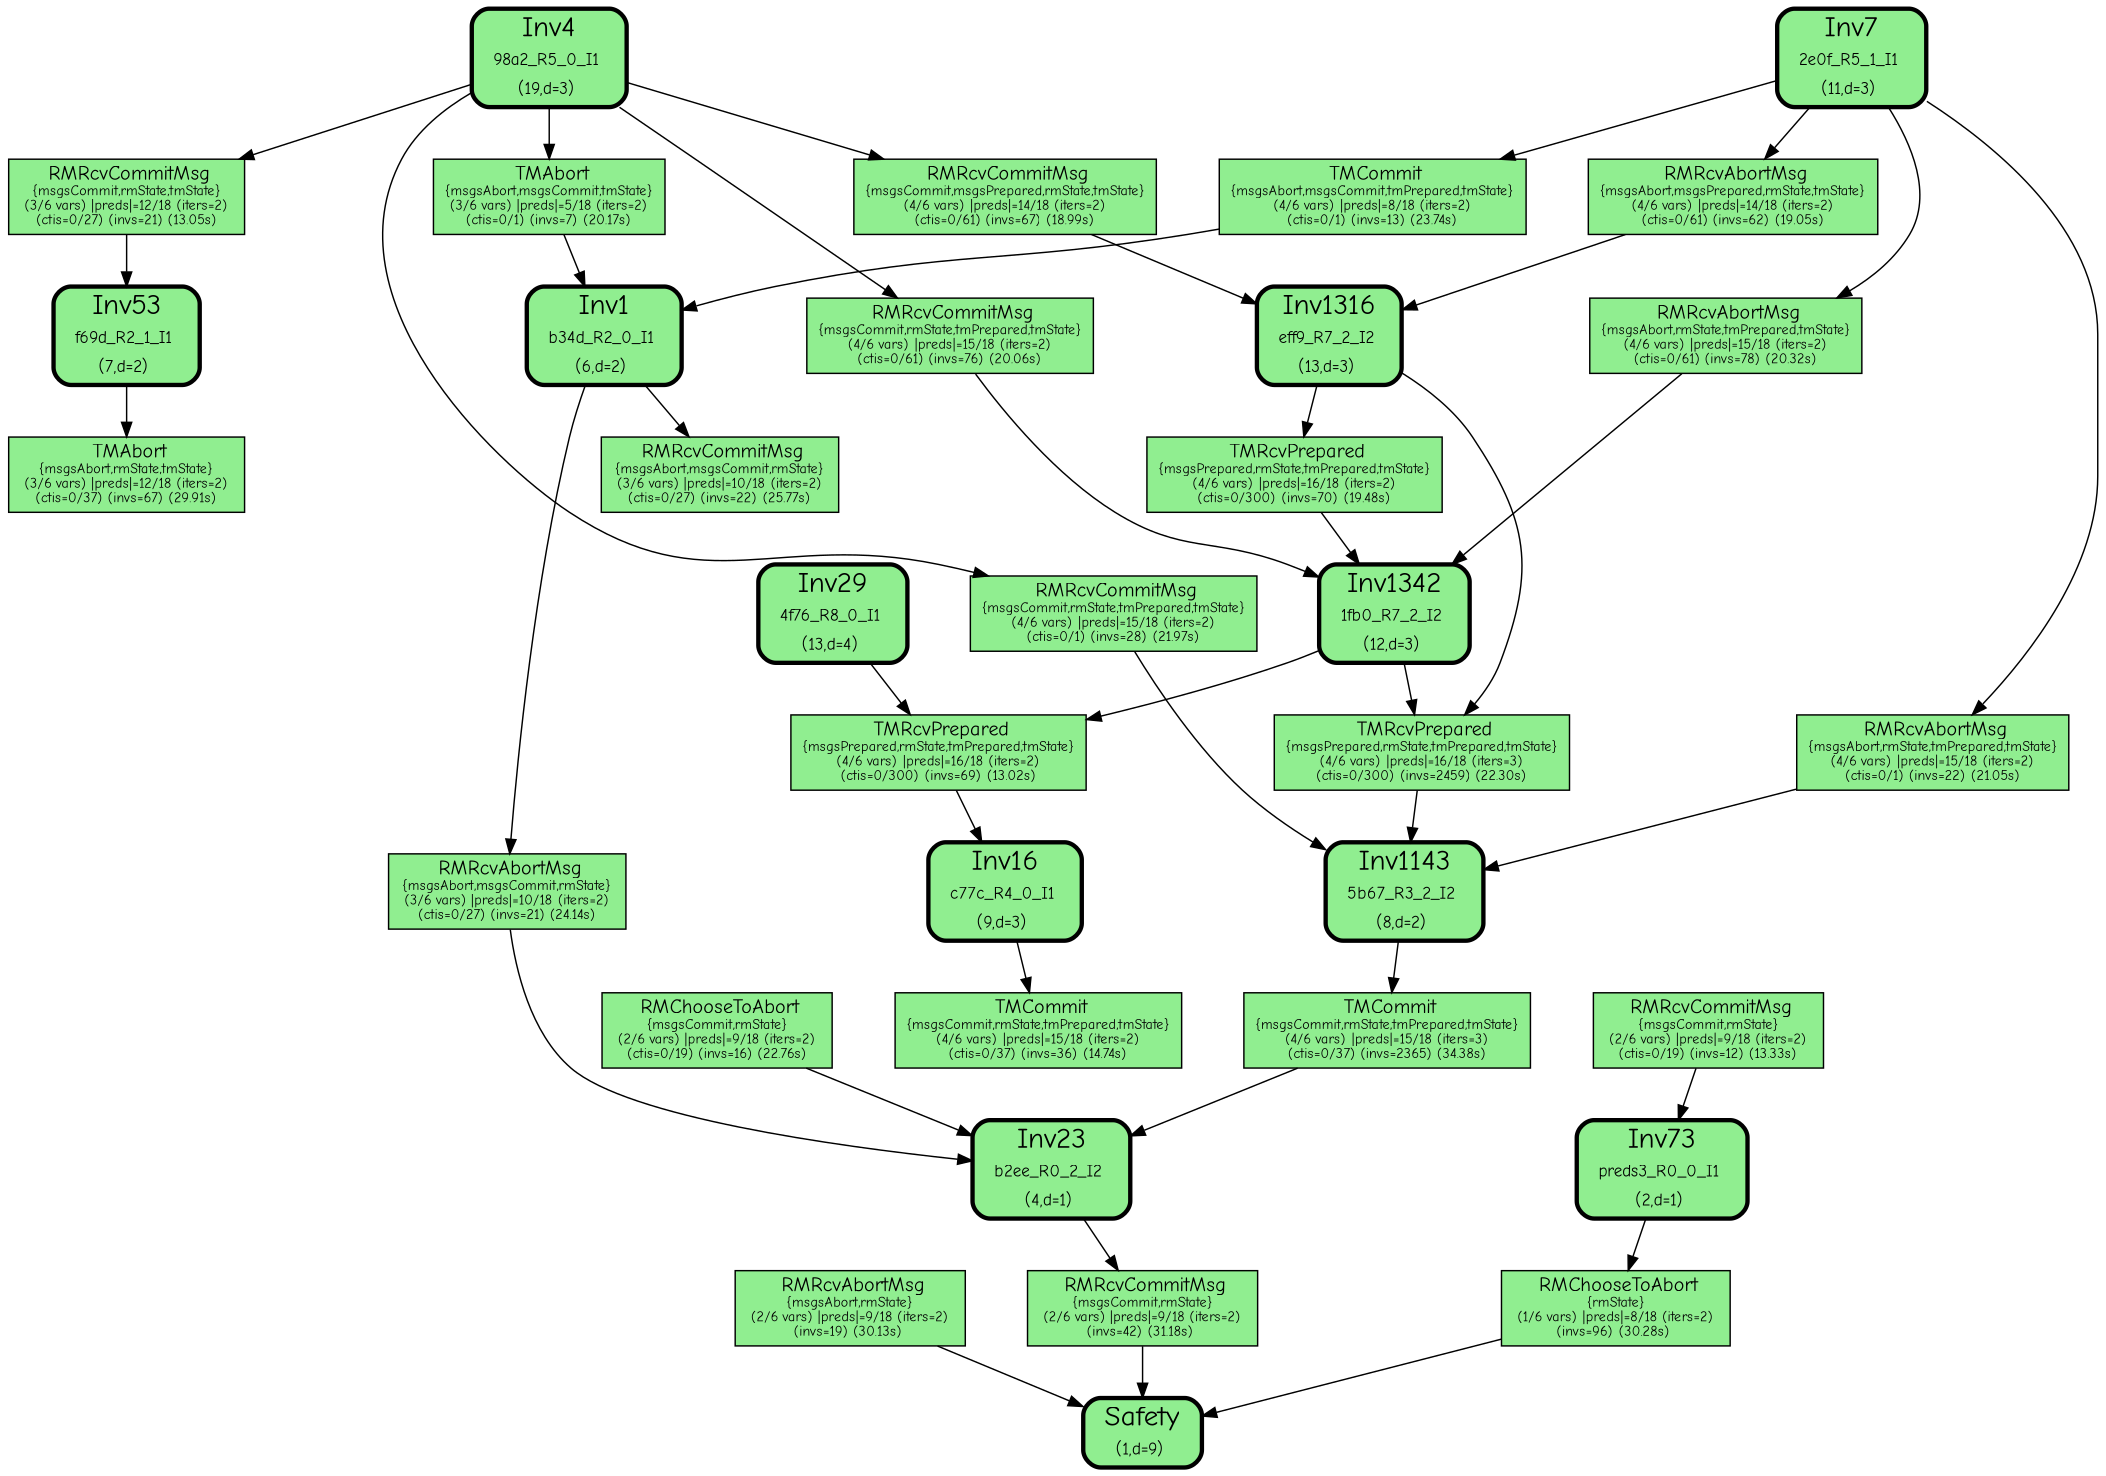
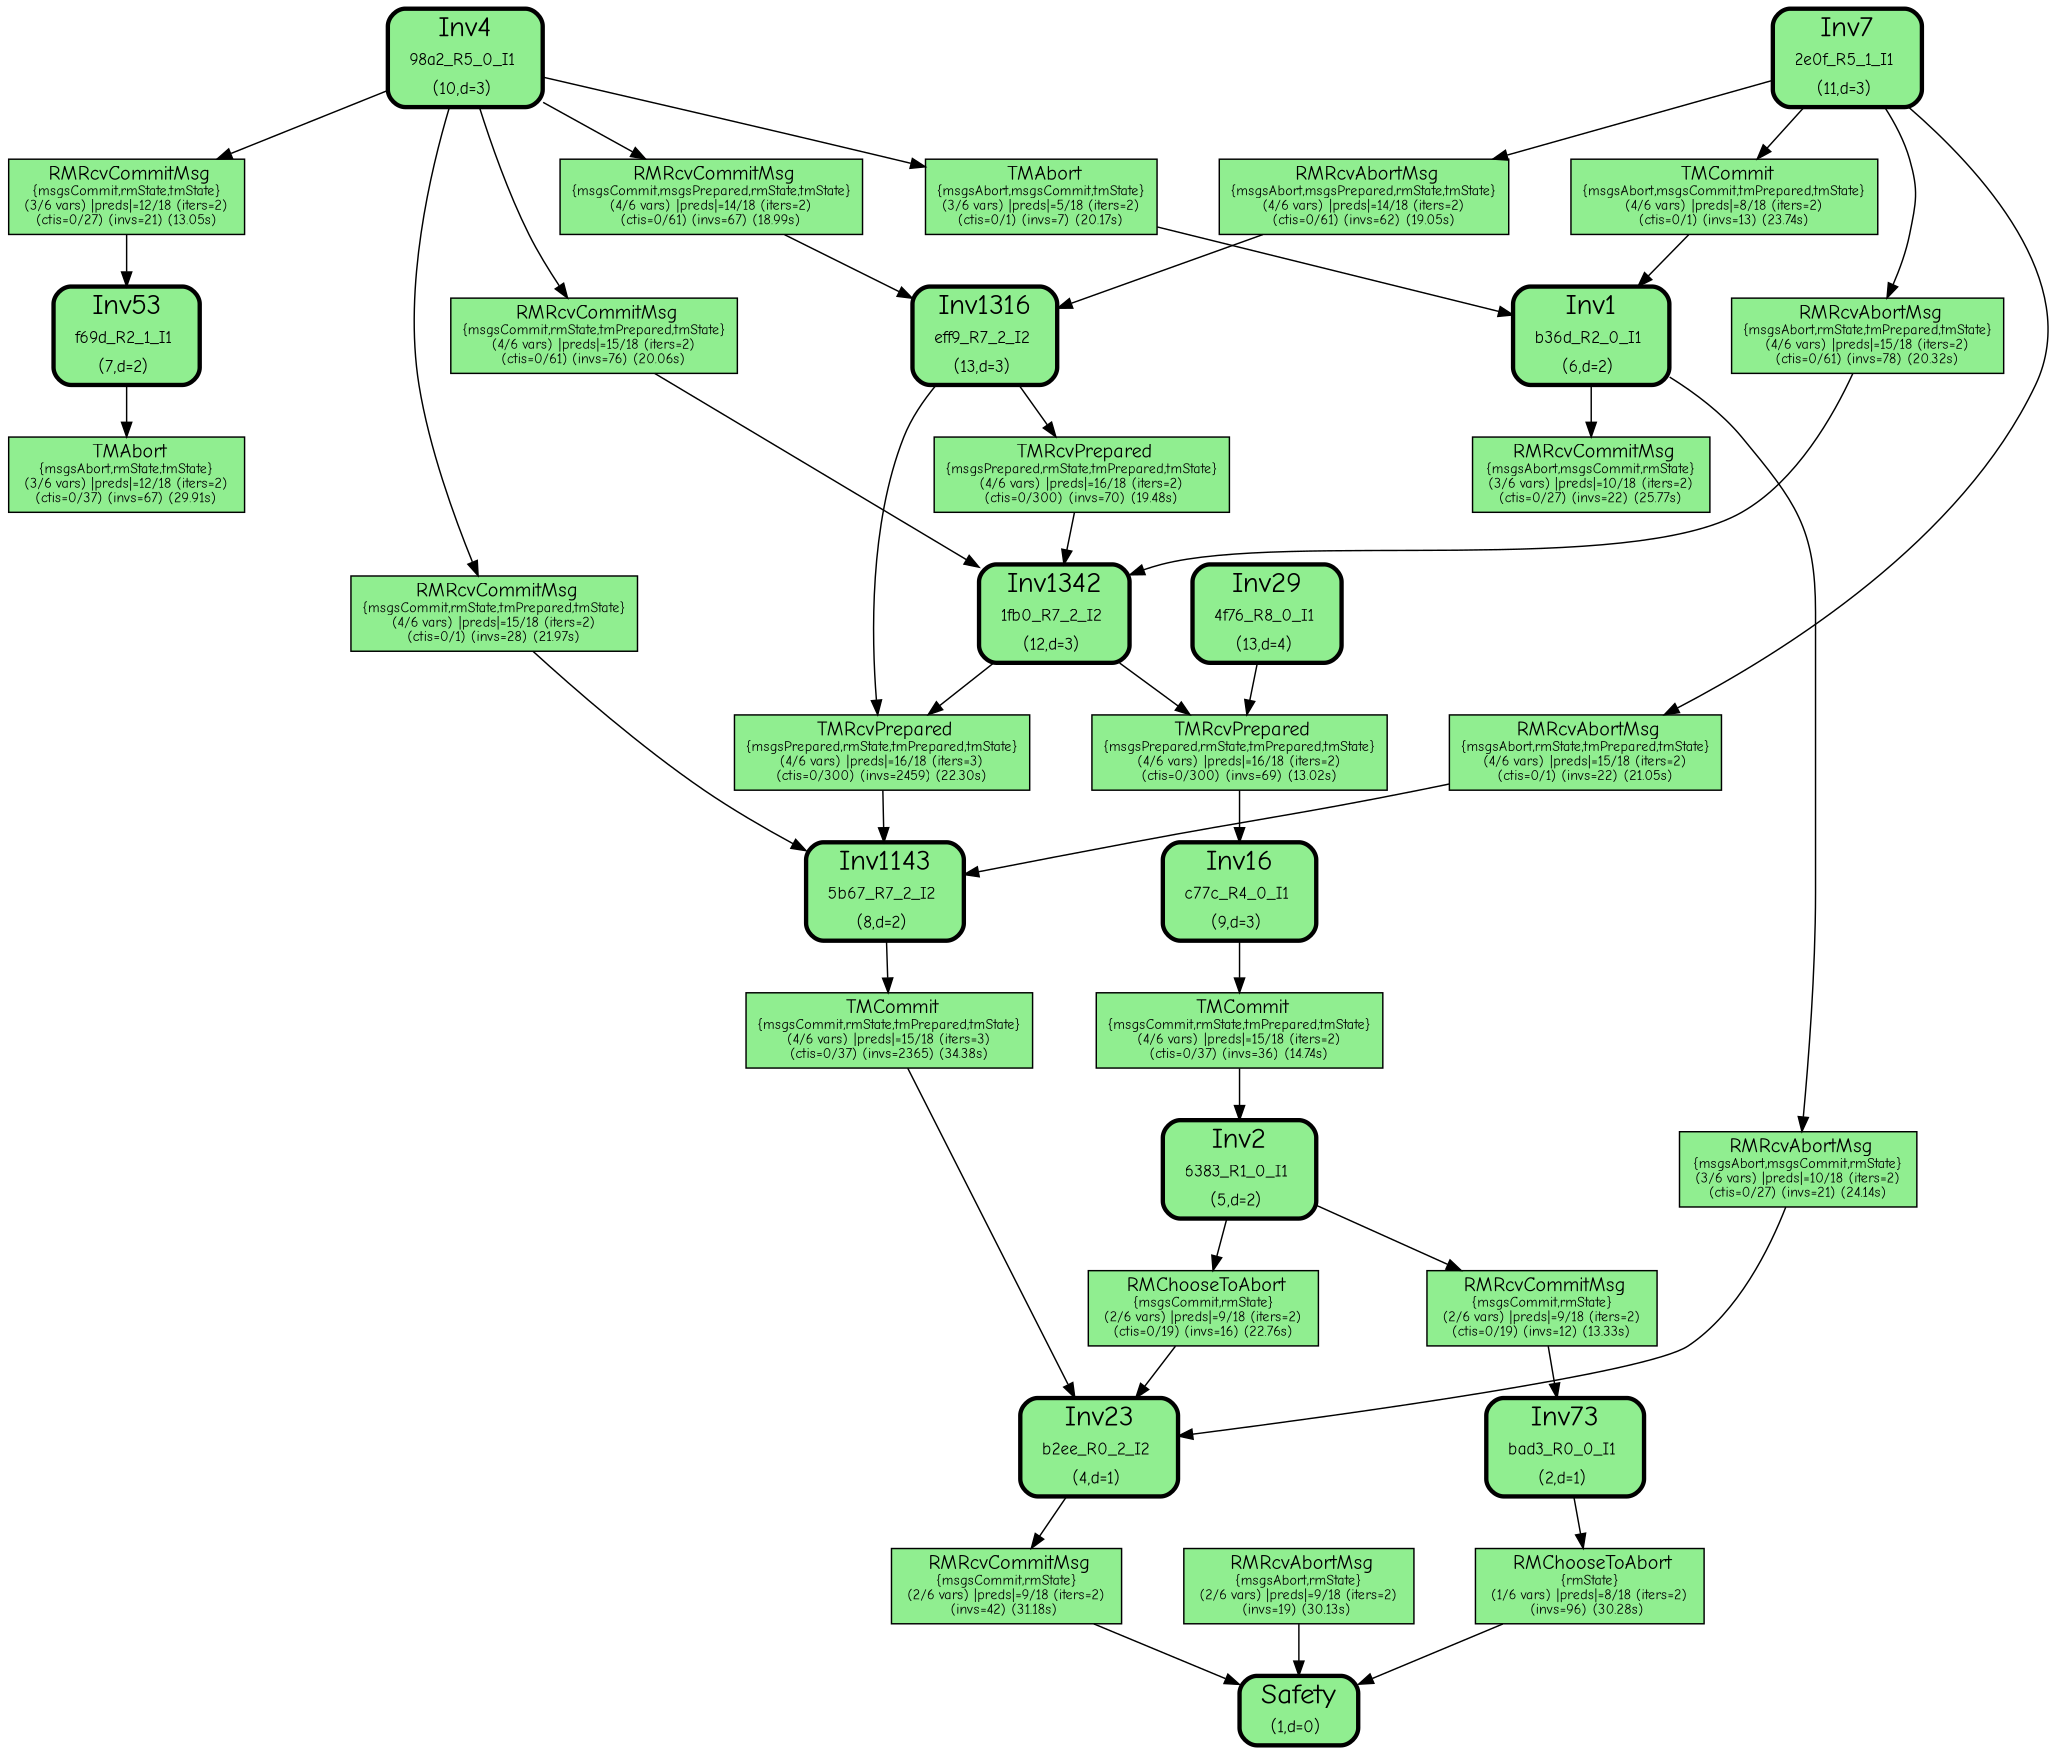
node "Inv4": text "(19,d=3)" -> "(10,d=3)"
node "Inv1": text "b34d_R2_0_I1" -> "b36d_R2_0_I1"
node "Inv1143": text "5b67_R3_2_I2" -> "5b67_R7_2_I2"
node "Inv2": added
node "Inv73": text "preds3_R0_0_I1" -> "bad3_R0_0_I1"
node "Safety": text "(1,d=9)" -> "(1,d=0)"
